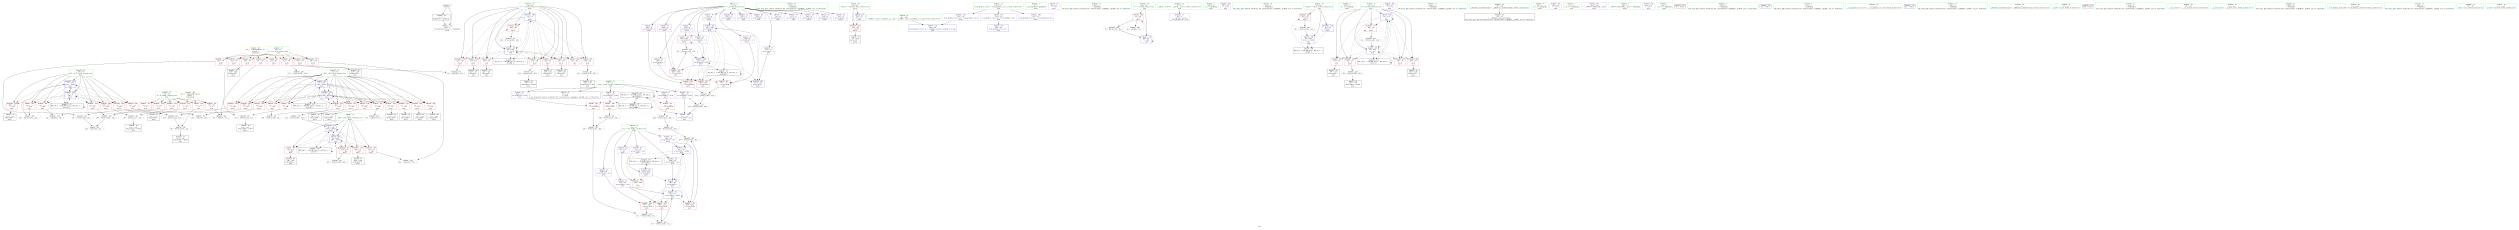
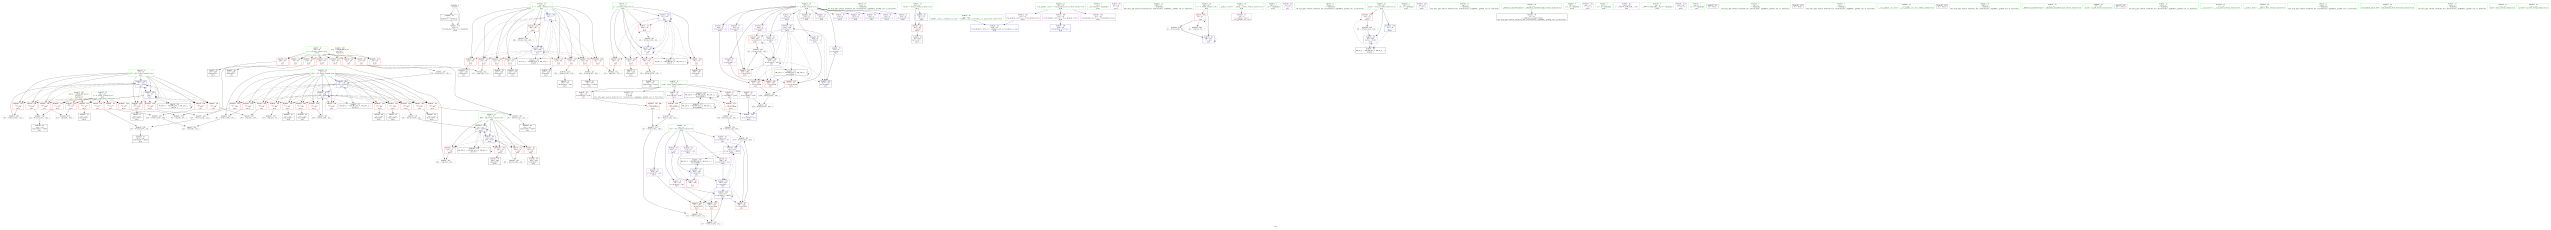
node "NodeID: 86": removed
node "NodeID: 252": added
node "NodeID: 65": removed
